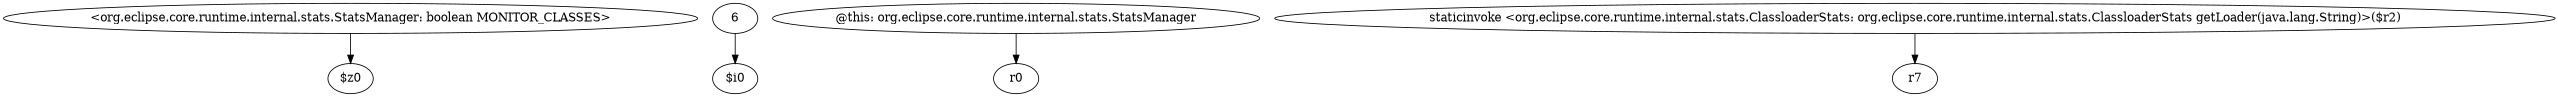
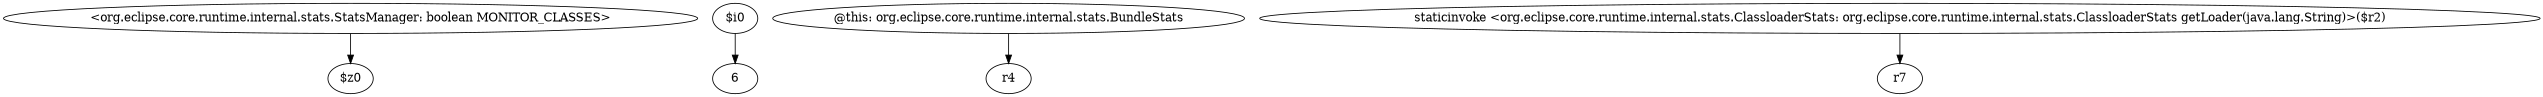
node "@this: org.eclipse.core.runtime.internal.stats.StatsManager": label "@this: org.eclipse.core.runtime.internal.stats.StatsManager" -> "@this: org.eclipse.core.runtime.internal.stats.BundleStats"
edge "6" -> "$i0": reversed
node "r0": label "r0" -> "r4"
